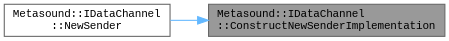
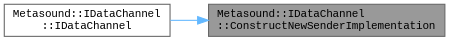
node "Metasound::IDataChannel ::NewSender": label "Metasound::IDataChannel ::NewSender" -> "Metasound::IDataChannel ::IDataChannel"
